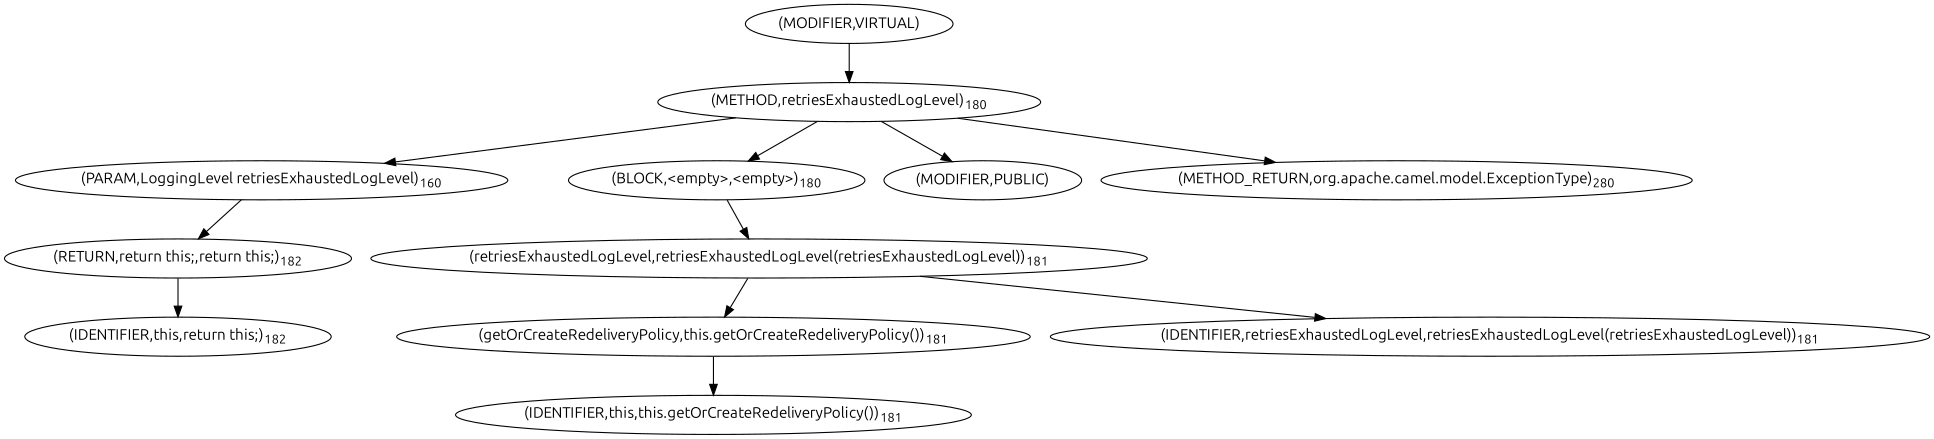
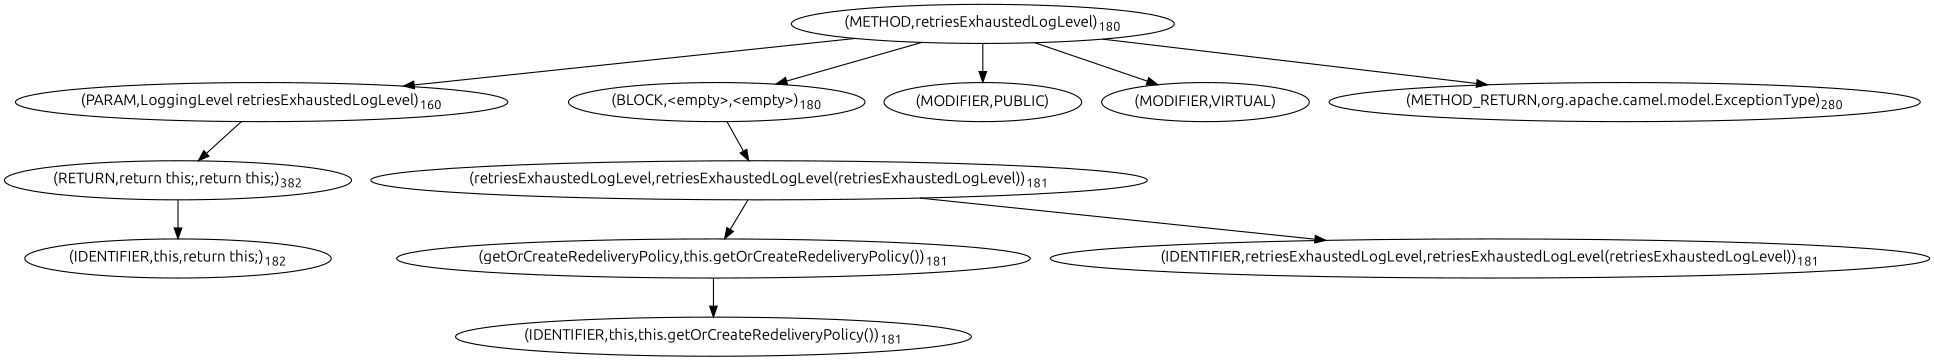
edge "(MODIFIER,VIRTUAL)" -> "(METHOD,retriesExhaustedLogLevel)": reversed
node "(RETURN,return this;,return this;)": text "182" -> "382"
